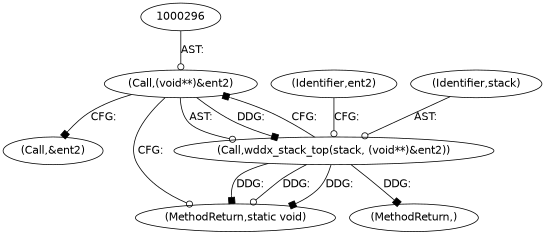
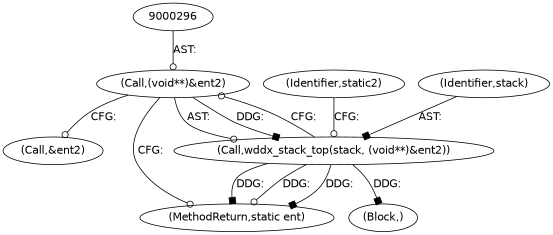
node "1000296": label "1000296" -> "9000296"
node "(Identifier,ent2)": label "(Identifier,ent2)" -> "(Identifier,static2)"
edge "(Call,(void**)&ent2)" -> "(Call,&ent2)": arrowhead box -> odot
edge "(Call,wddx_stack_top(stack, (void**)&ent2))" -> "(Call,(void**)&ent2)": arrowhead box -> odot
edge "(Identifier,stack)" -> "(Call,wddx_stack_top(stack, (void**)&ent2))": arrowhead odot -> box
node "(MethodReturn,static void)": label "(MethodReturn,static void)" -> "(MethodReturn,static ent)"
node "(MethodReturn,)": label "(MethodReturn,)" -> "(Block,)"
